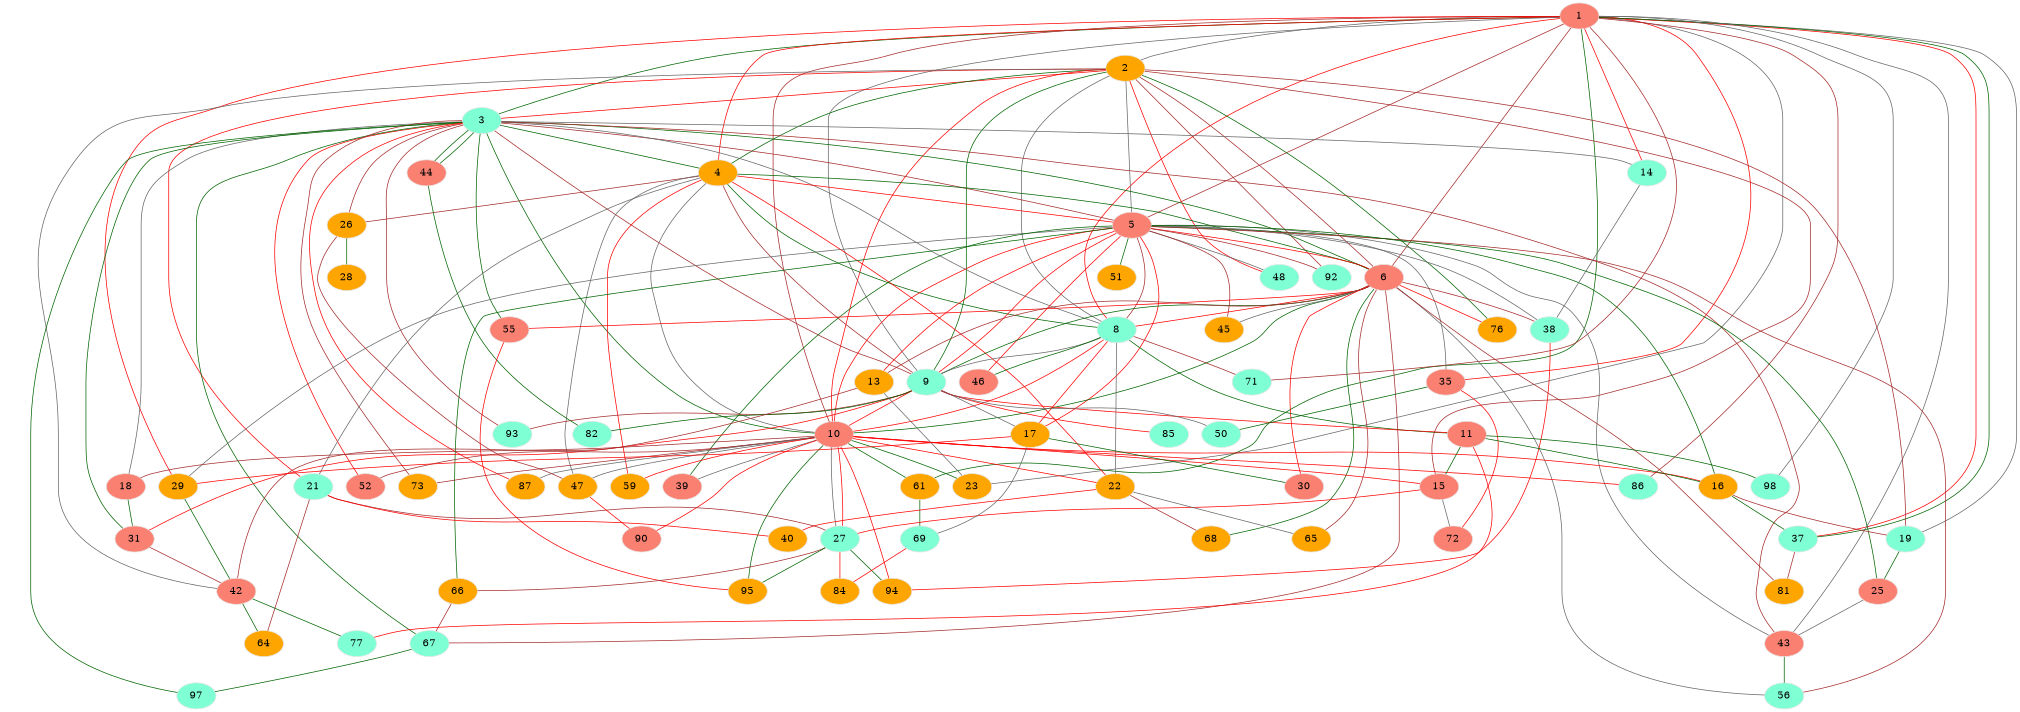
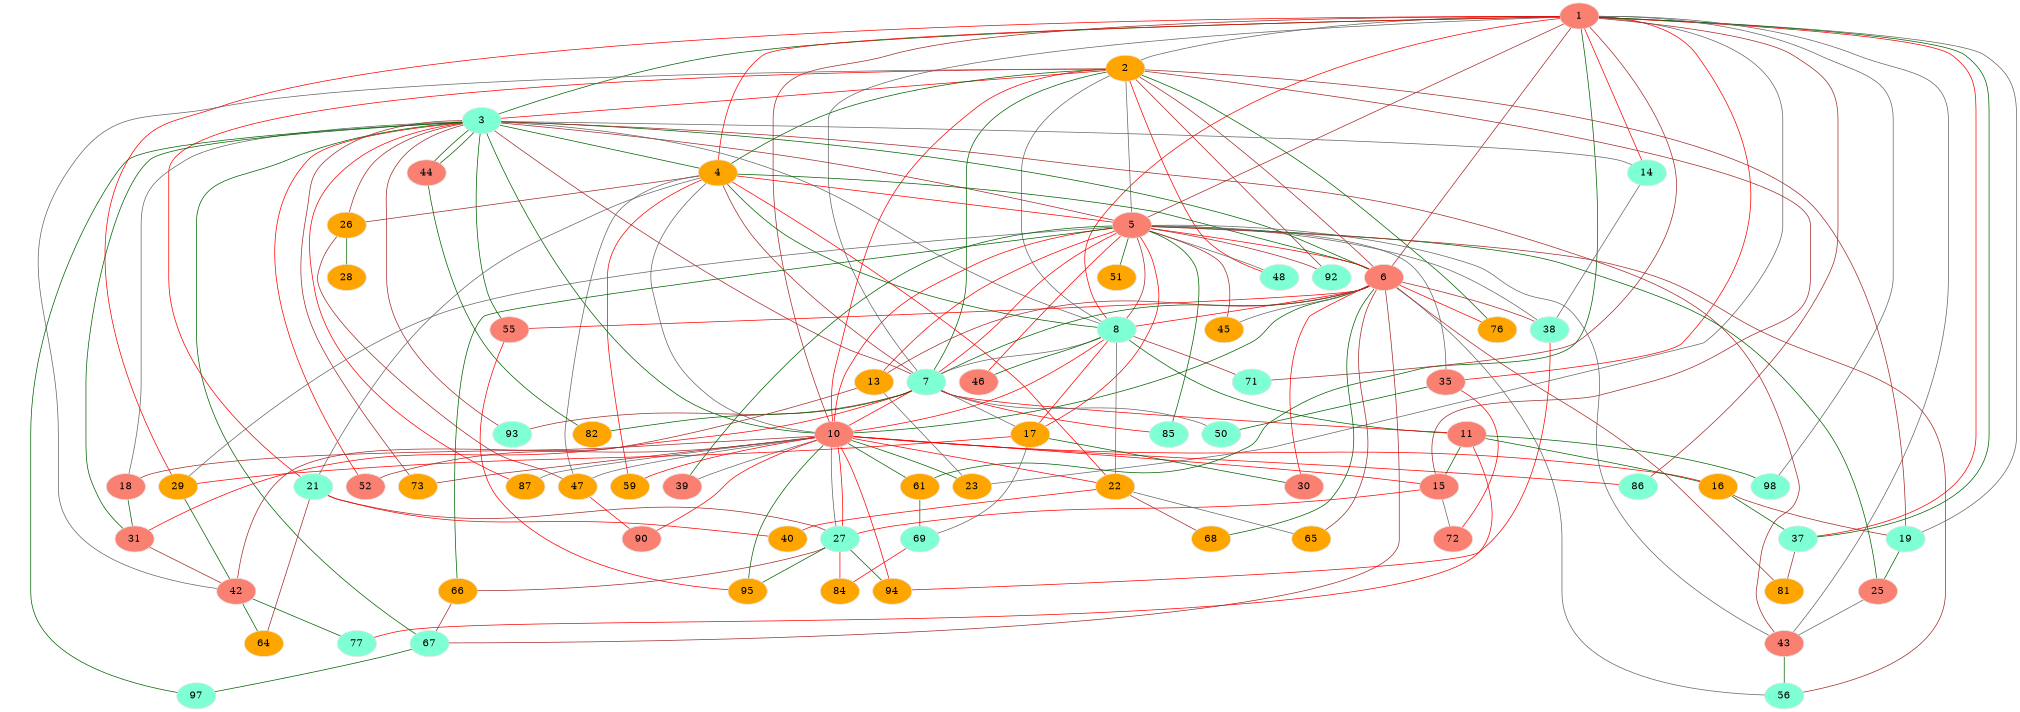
edge "5" -- "16": now "5" -- "85"
node "9": label "9" -> "7"
node "82": fillcolor aquamarine -> orange
